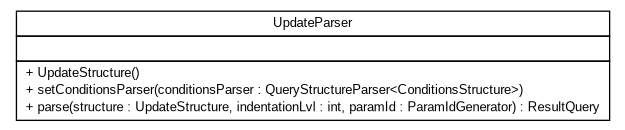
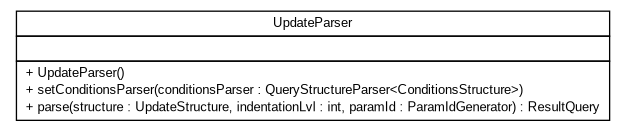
node "UpdateParser": text "+ UpdateStructure()" -> "+ UpdateParser()"
